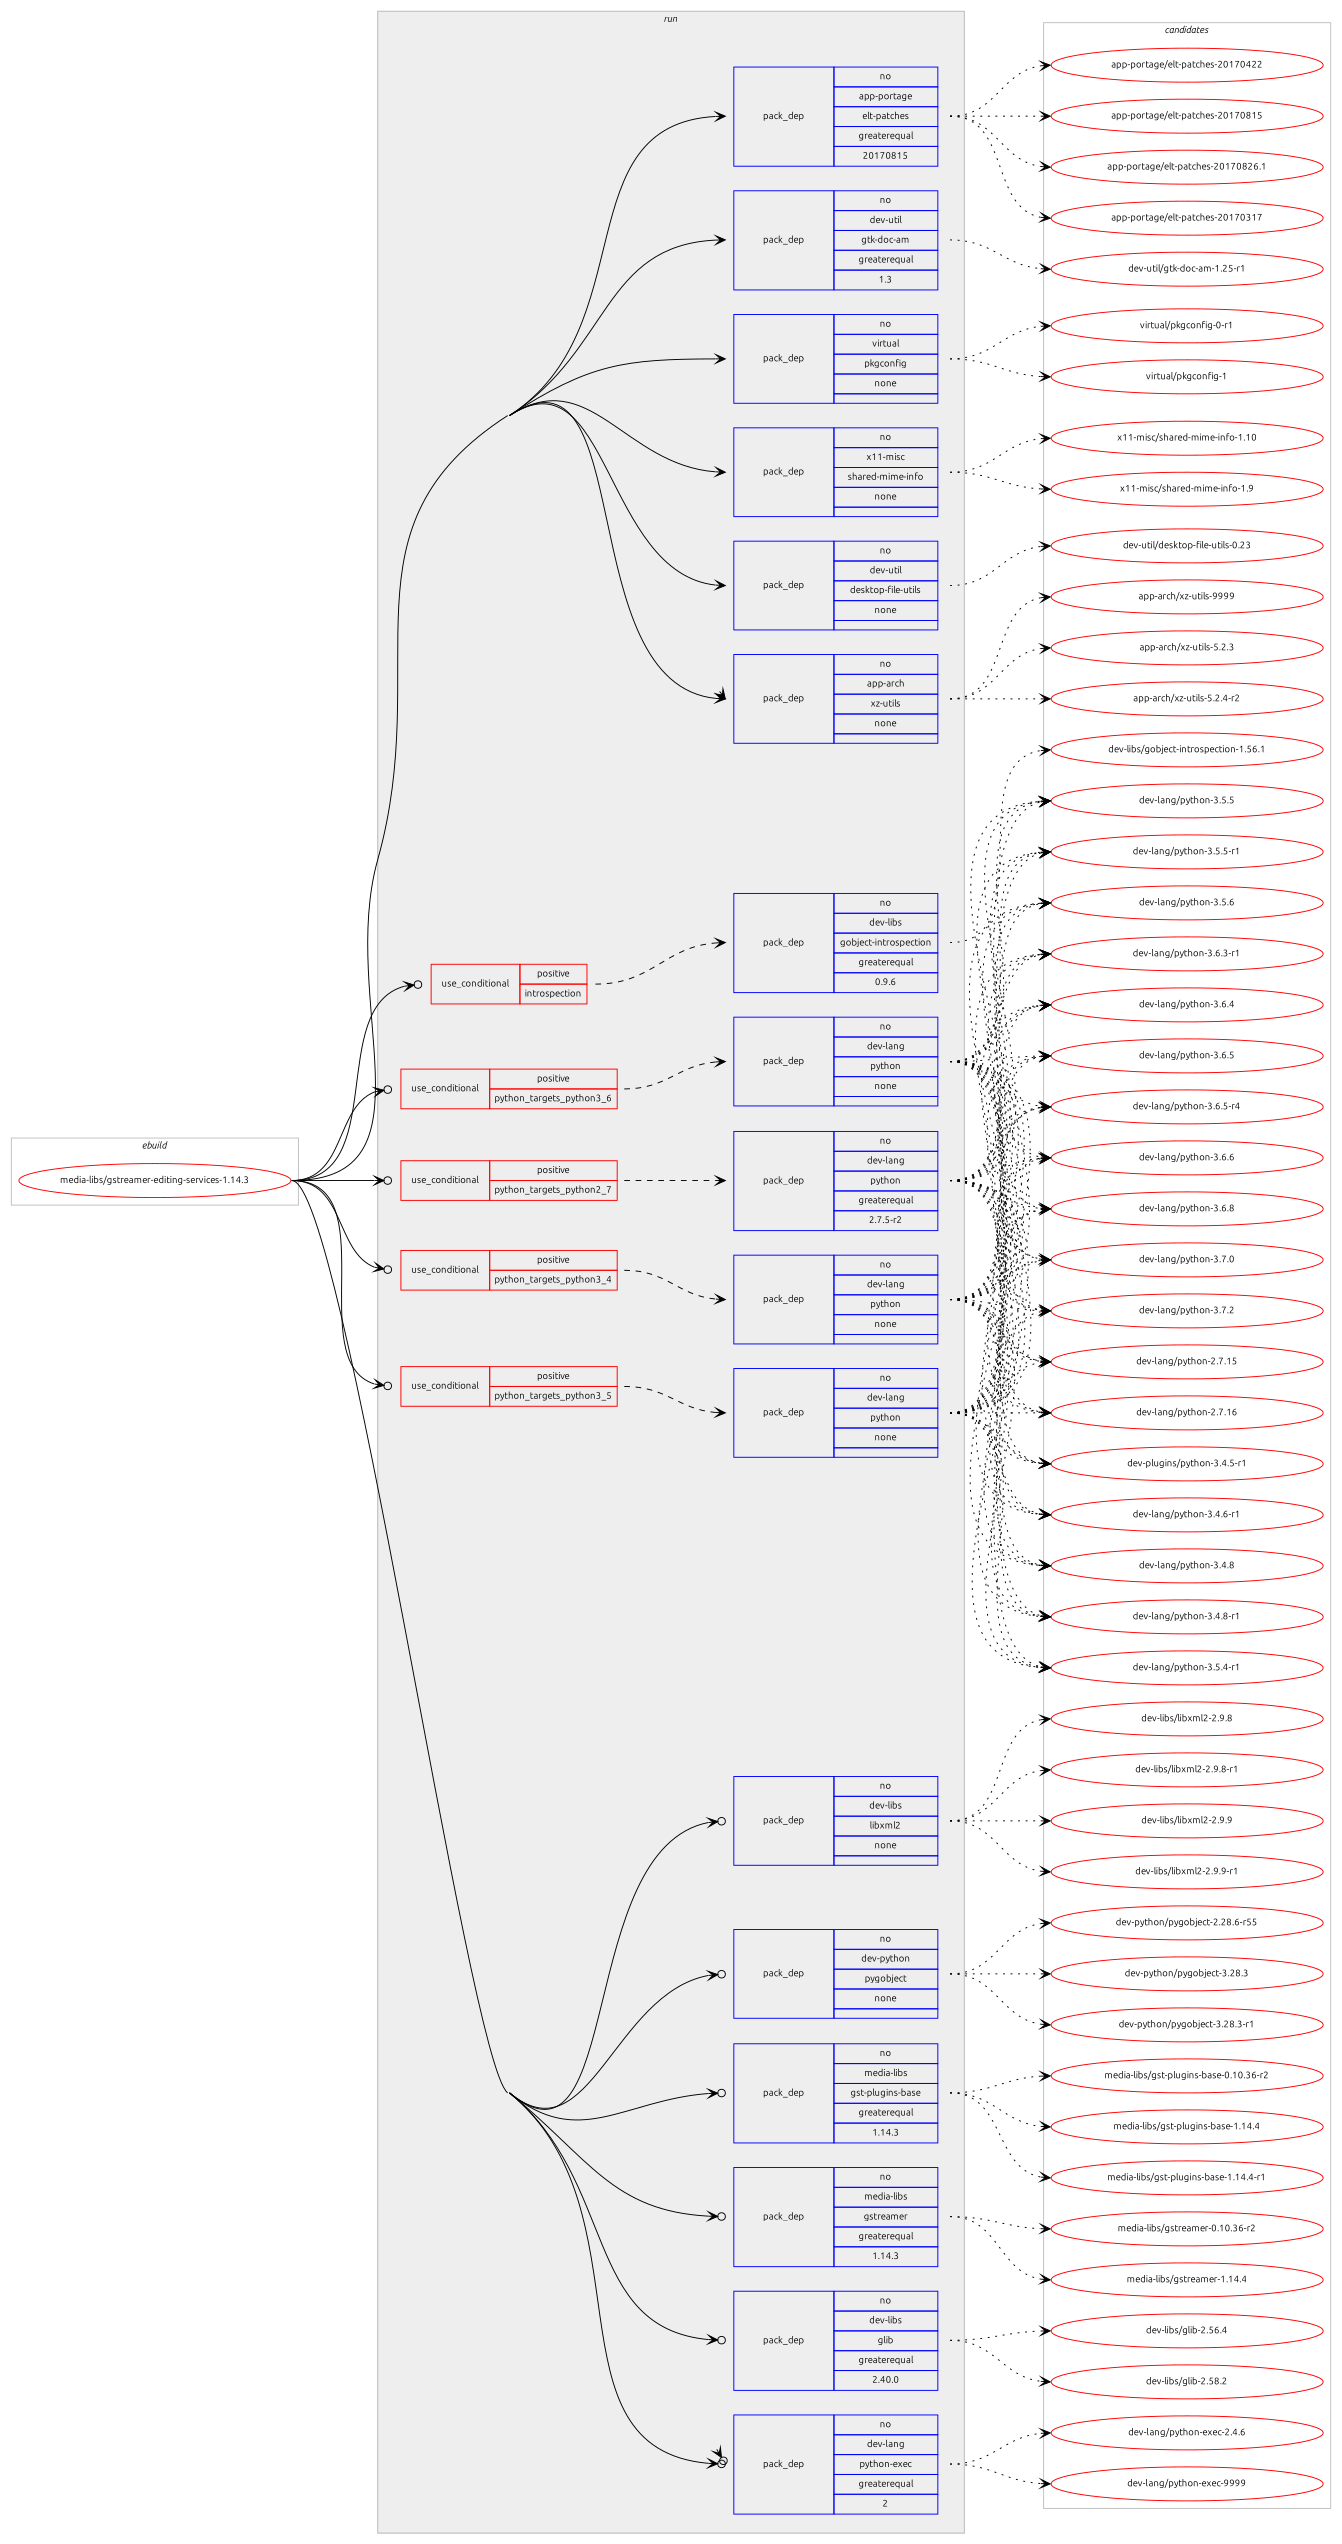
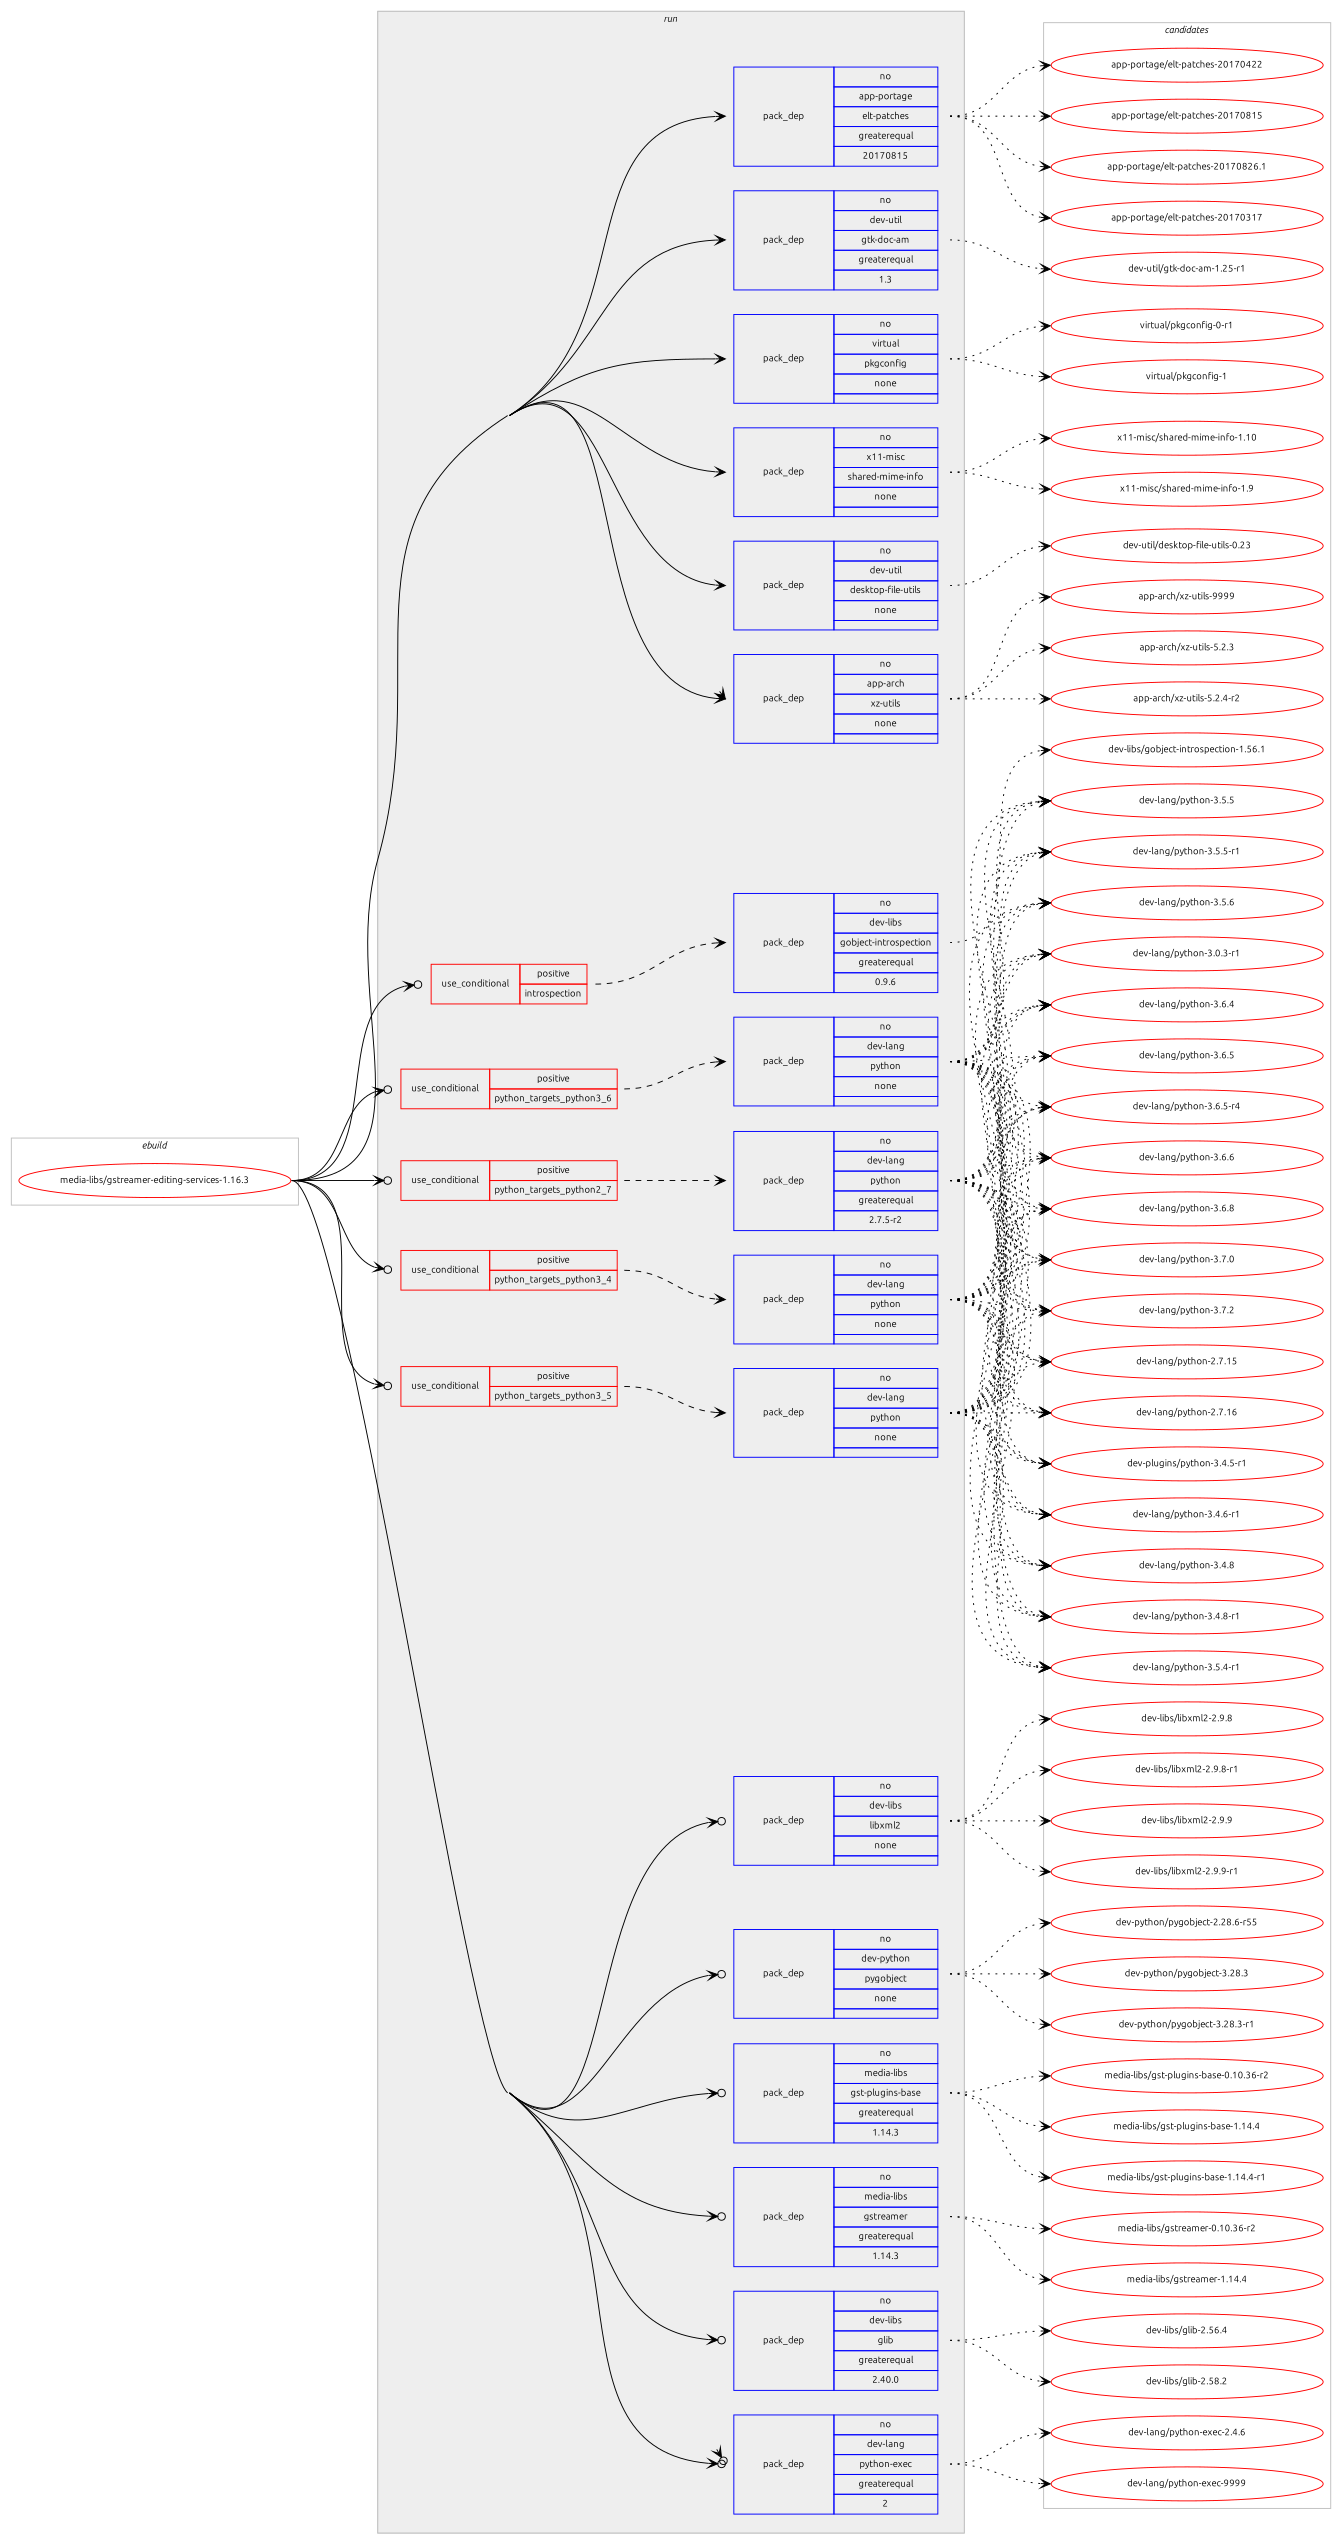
node "dev-lang/python-3.6.3-r1": label "dev-lang/python-3.6.3-r1" -> "dev-lang/python-3.0.3-r1"
node "media-libs/gstreamer-editing-services-1.14.3": label "media-libs/gstreamer-editing-services-1.14.3" -> "media-libs/gstreamer-editing-services-1.16.3"
